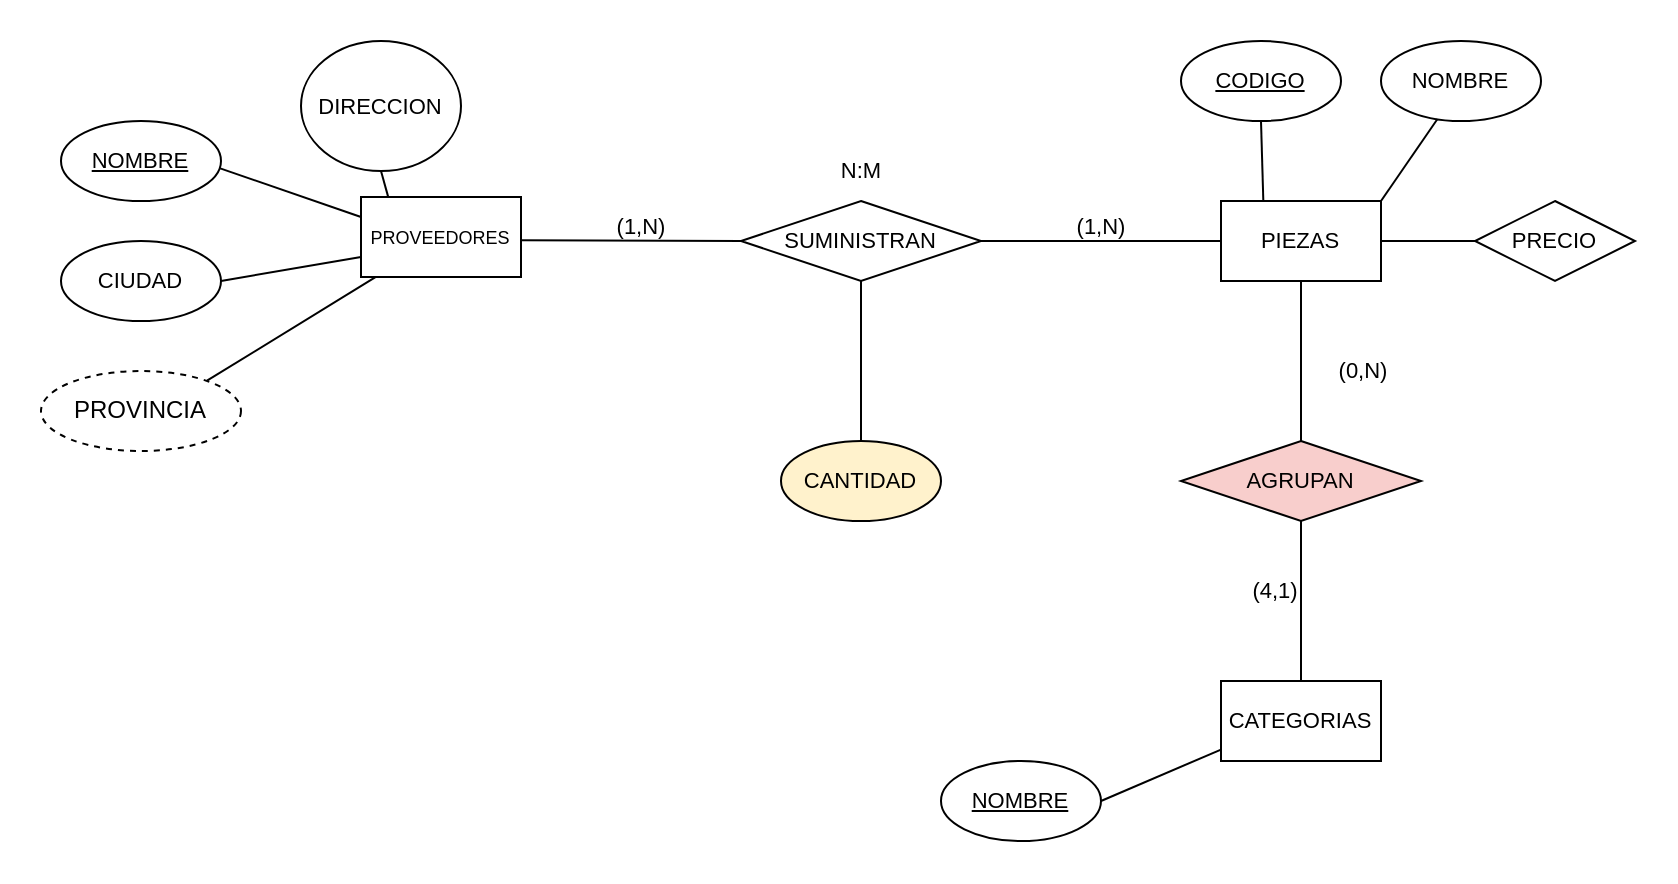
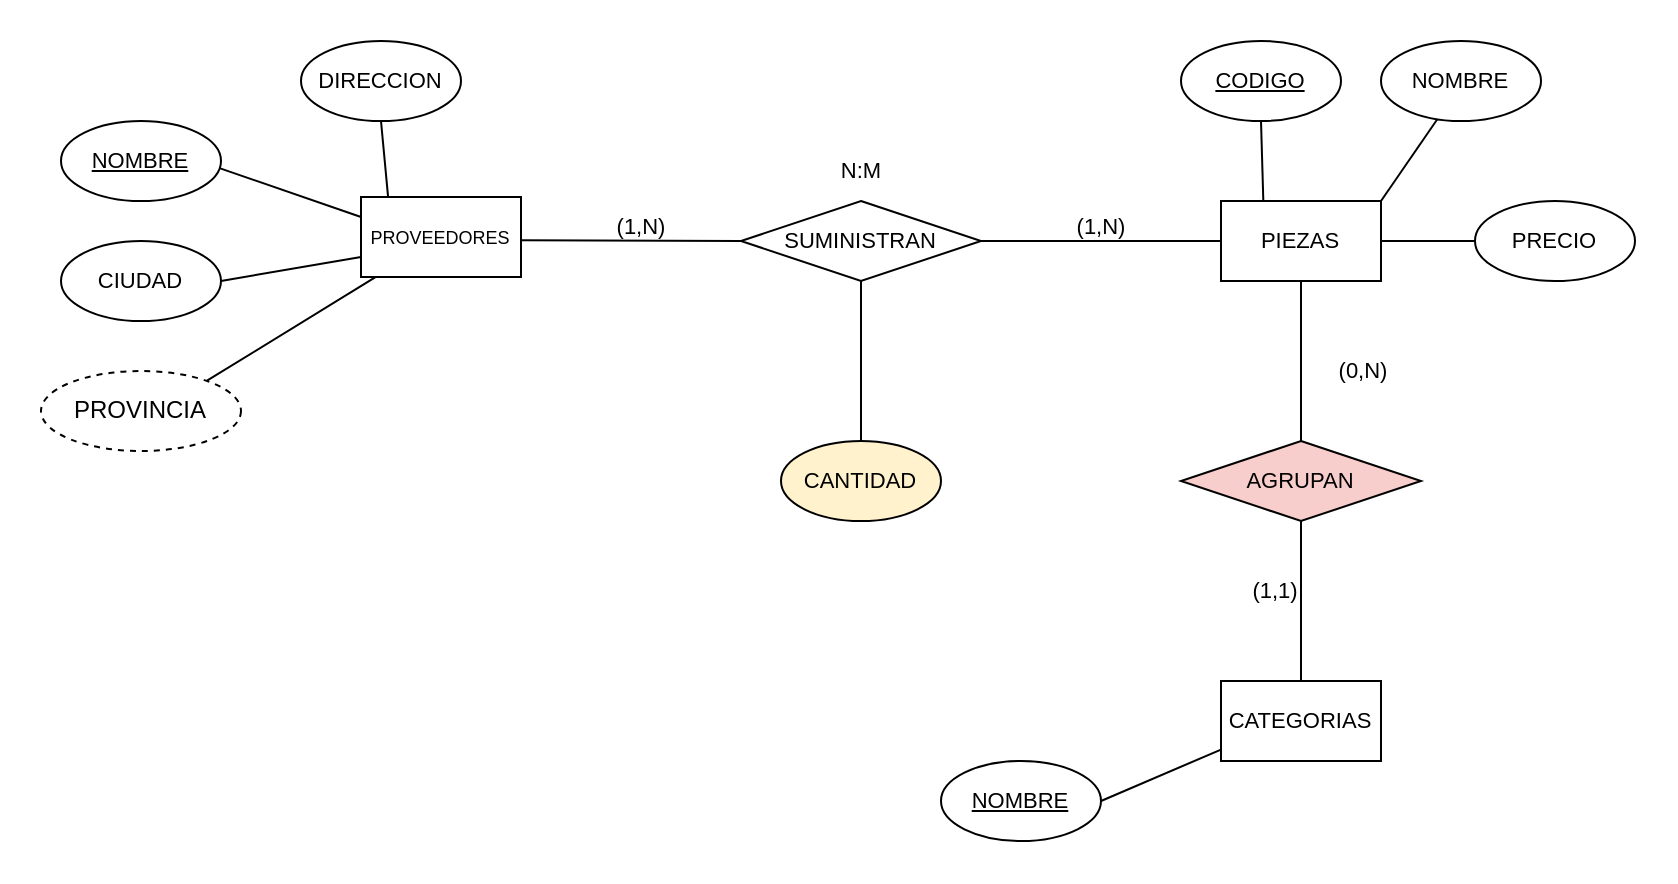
node "DIRECCION": size 160x130 -> 160x80
node "PRECIO": shape diamond -> ellipse
node "(4,1)": label "(4,1)" -> "(1,1)"
